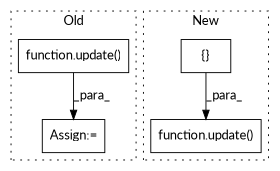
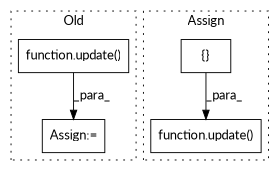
cluster "New": label "New" -> "Assign"
